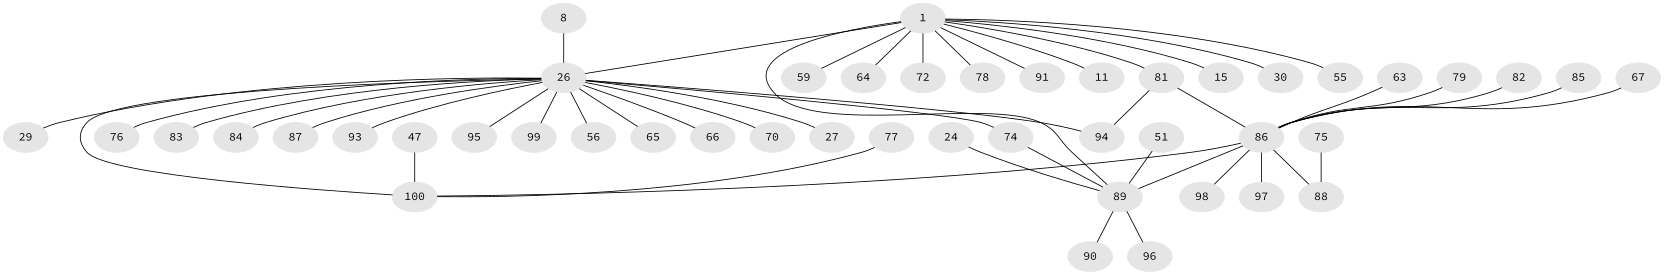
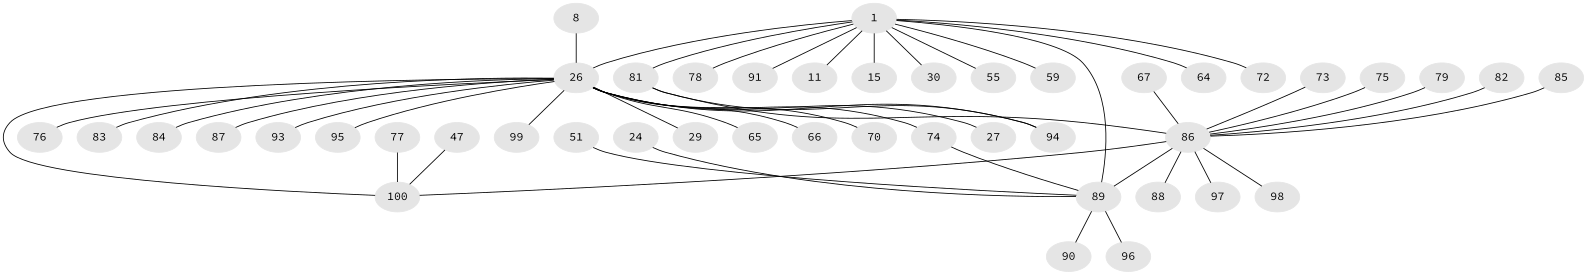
node "63": label "63" -> "73"
node "56": removed
edge "75" -- "88": now "75" -- "86"
